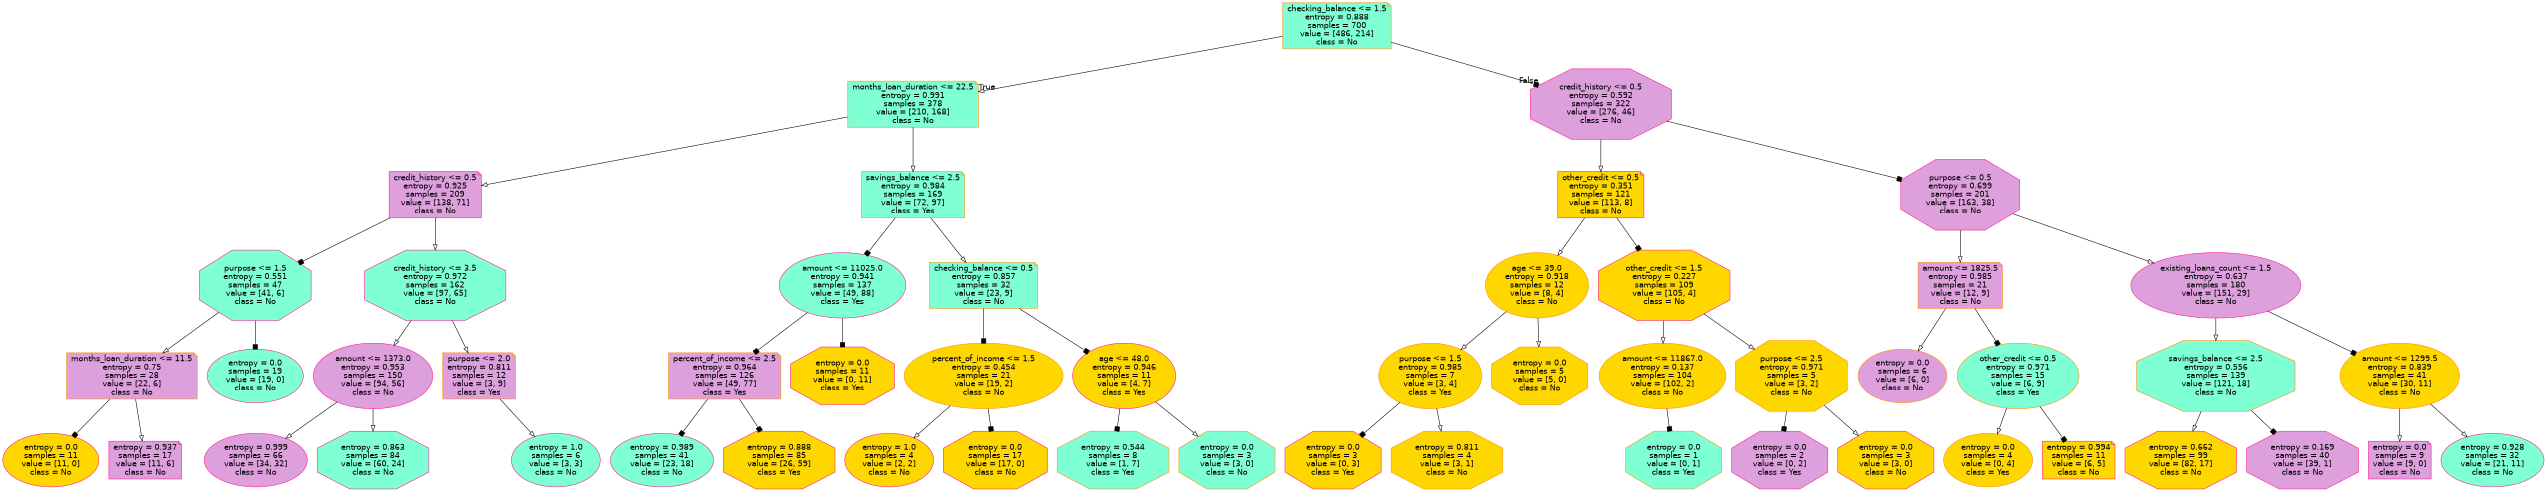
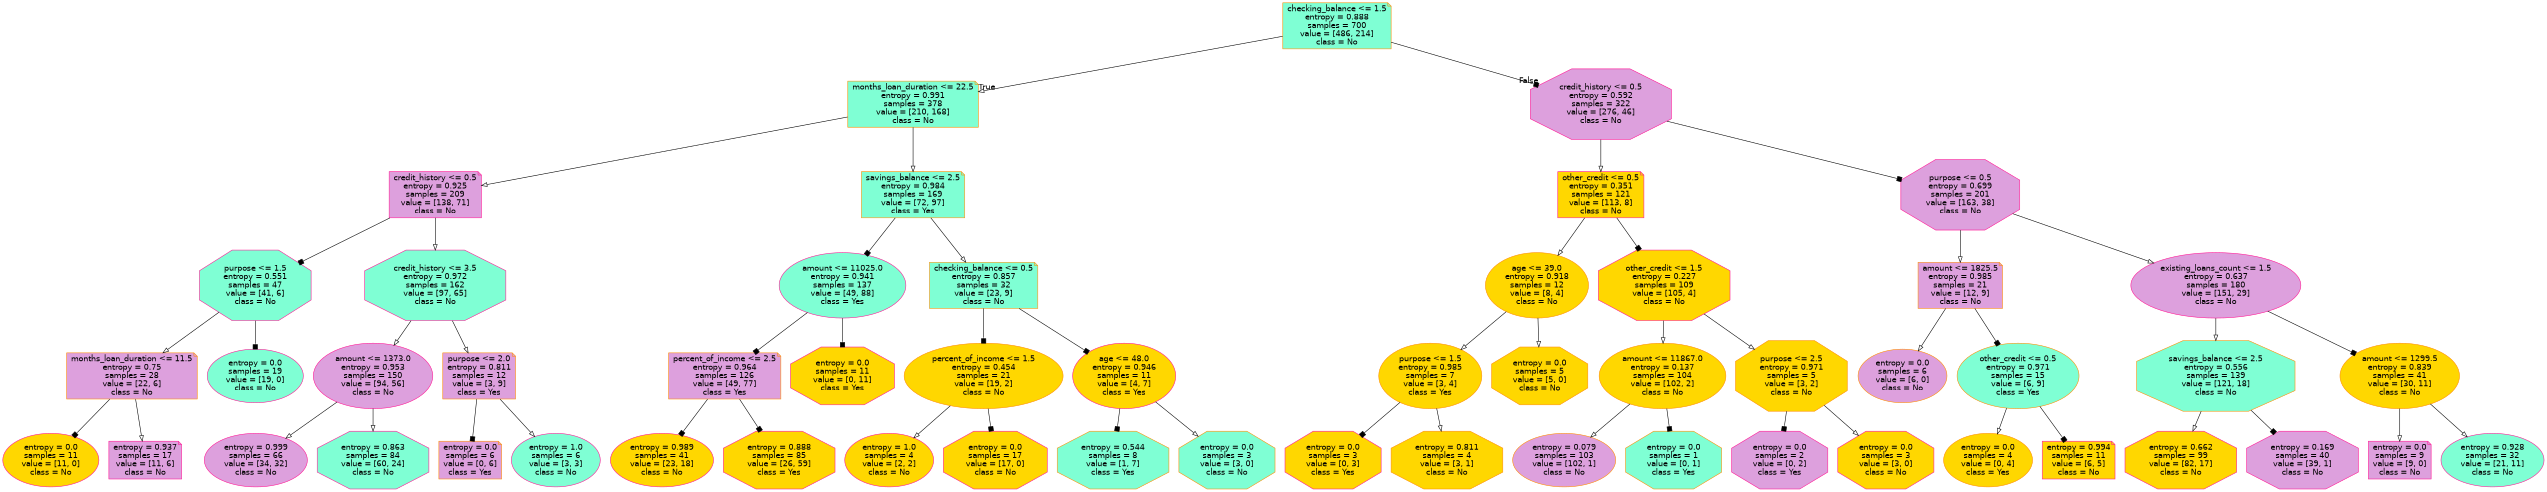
node "entropy = 0.0 samples = 6 value = [0, 6] class = Yes": added
node "entropy = 0.989 samples = 41 value = [23, 18] class = No": fillcolor aquamarine -> gold
node "entropy = 0.079 samples = 103 value = [102, 1] class = No": added
